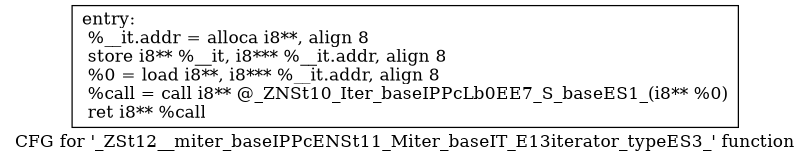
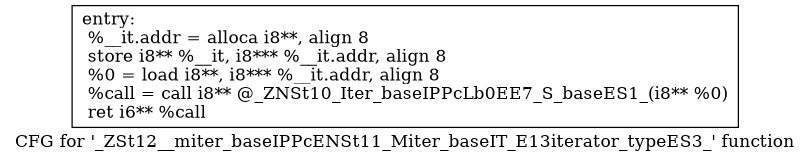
node "entry:": text "ret i8** %call" -> "ret i6** %call"
